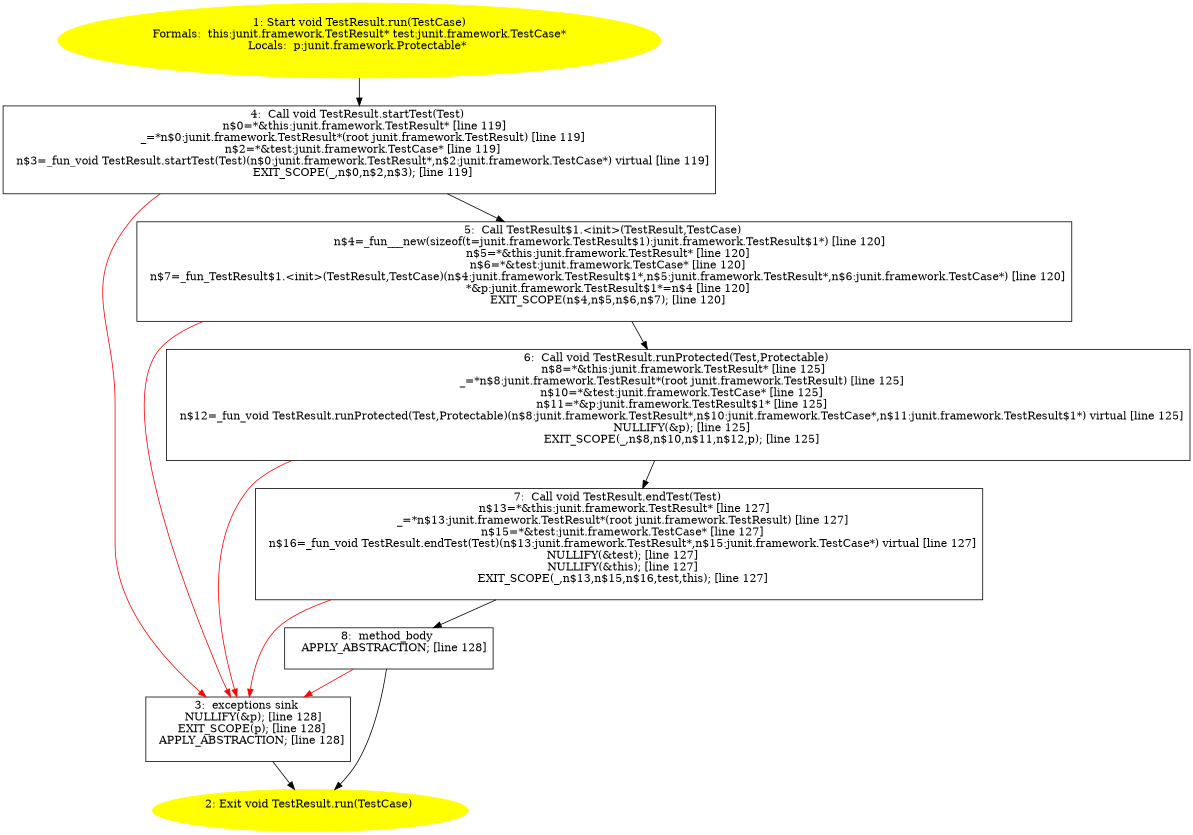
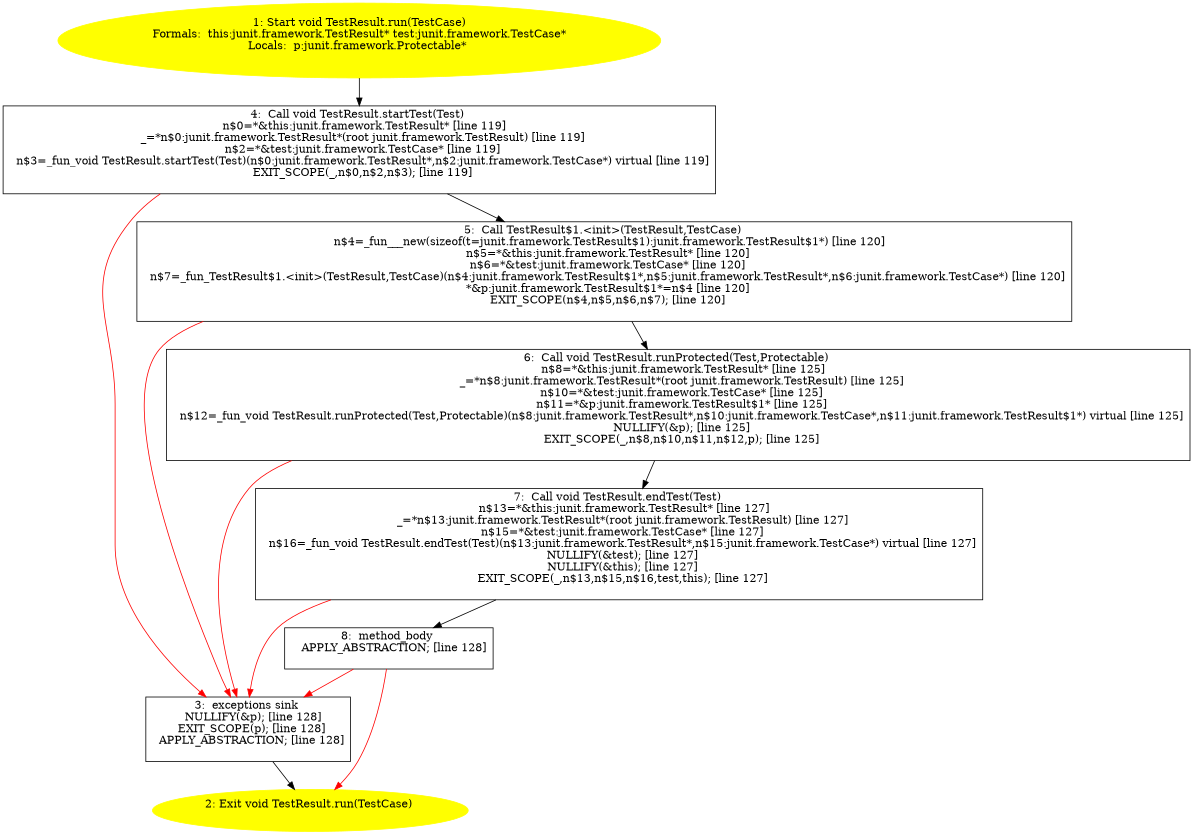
edge "8:  method_body APPLY_ABSTRACTION; [line 128]" -> "2: Exit void TestResult.run(TestCase)": color black -> red
